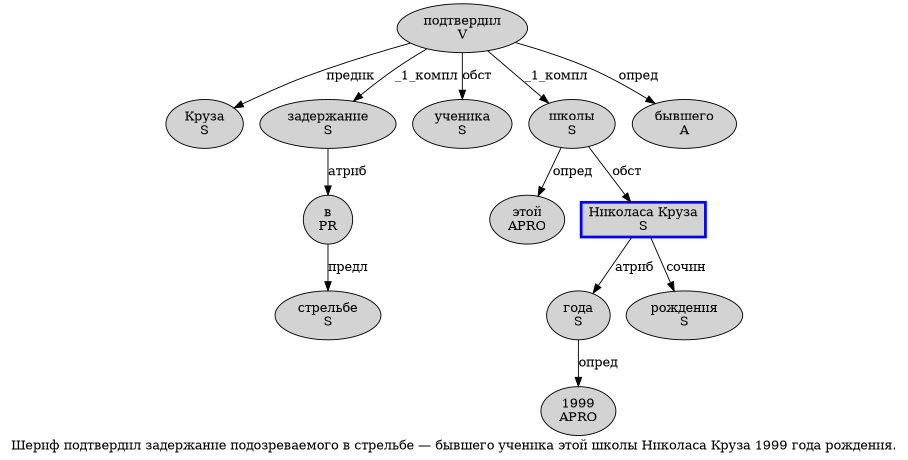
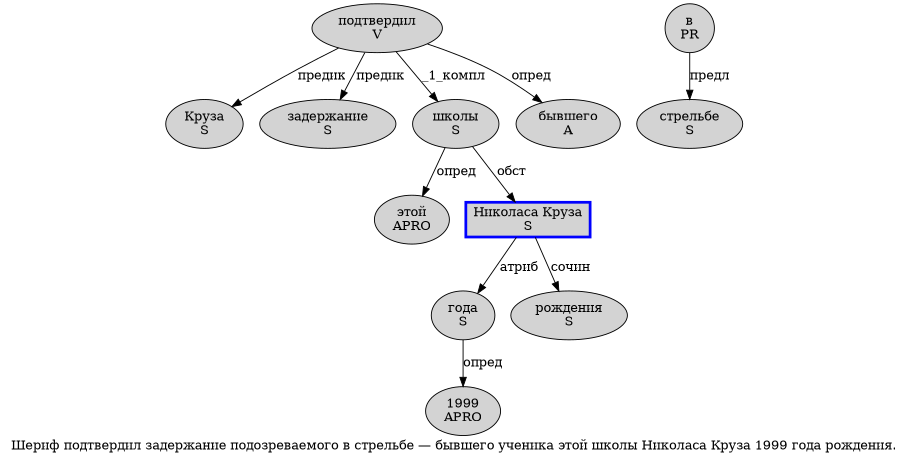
edge "подтвердил V" -> "задержание S": label "_1_компл" -> "предик"
node "ученика S": removed
edge "задержание S" -> "в PR": removed, label "атриб"
